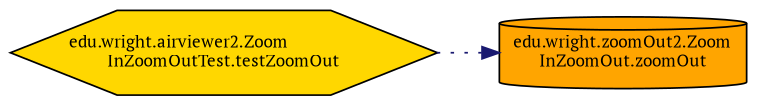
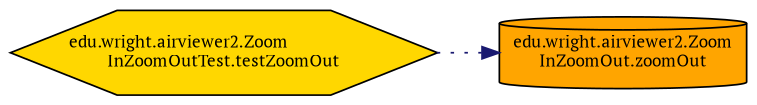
node "edu.wright.zoomOut2.Zoom InZoomOut.zoomOut": label "edu.wright.zoomOut2.Zoom InZoomOut.zoomOut" -> "edu.wright.airviewer2.Zoom InZoomOut.zoomOut"
